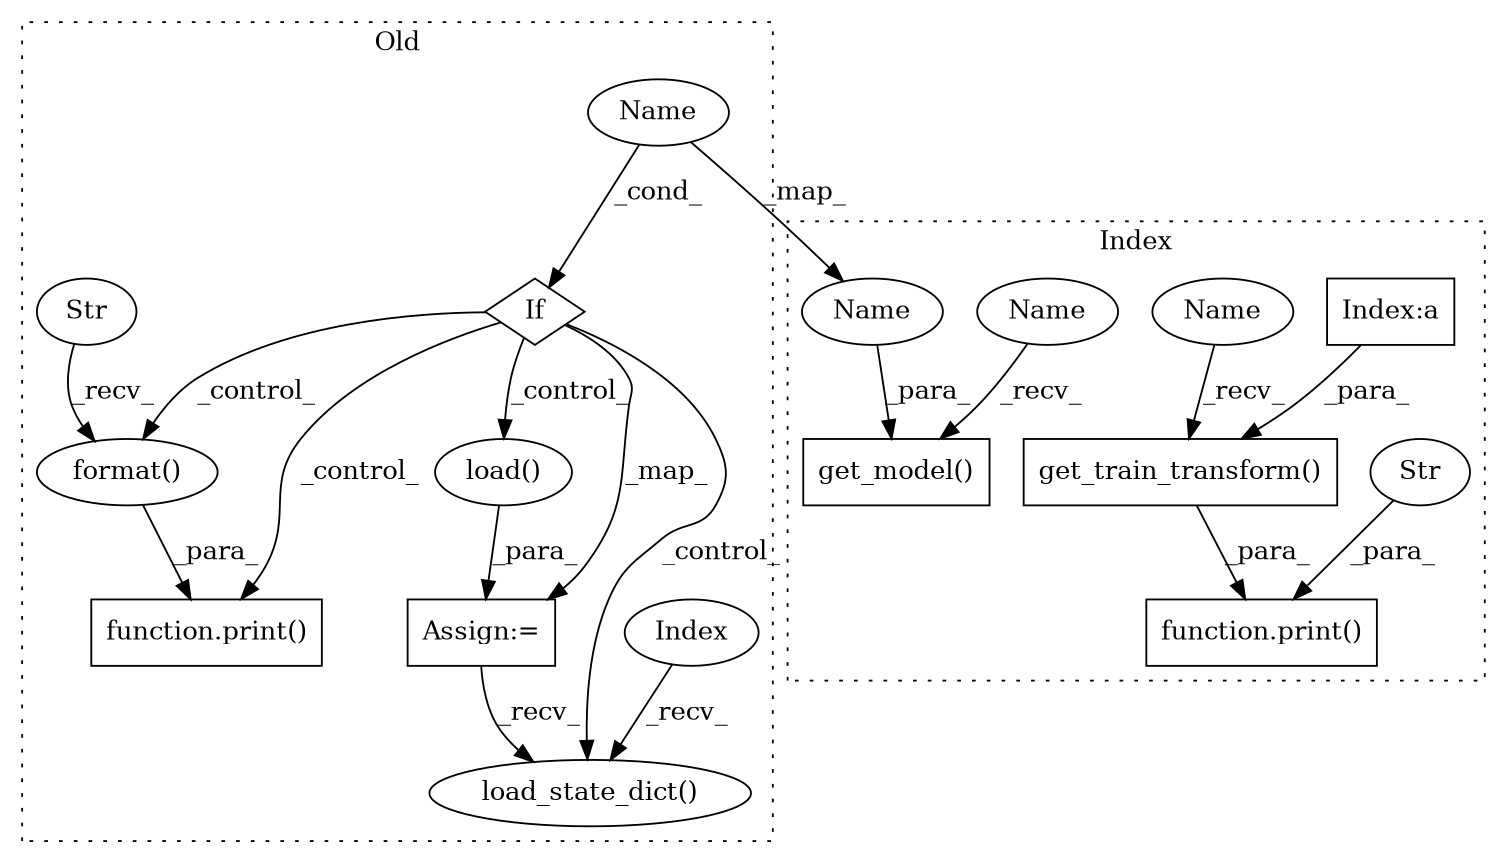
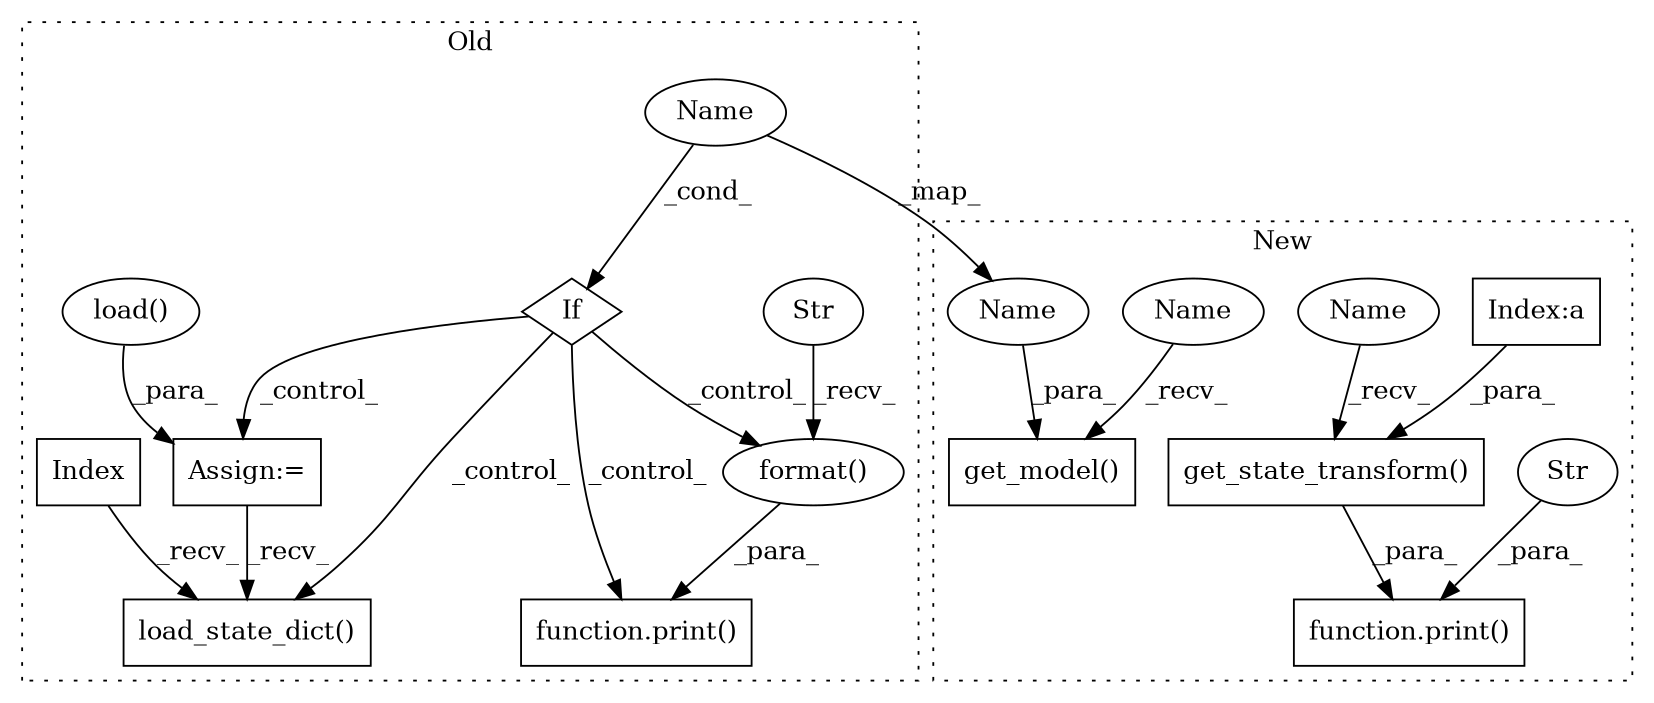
cluster "Index": label "Index" -> "New"
edge "If" -> "load()": removed, label "_control_"
edge "If" -> "Assign:=": label "_map_" -> "_control_"
node "get_train_transform()": label "get_train_transform()" -> "get_state_transform()"
node "Index": shape ellipse -> box
node "load_state_dict()": shape ellipse -> box
